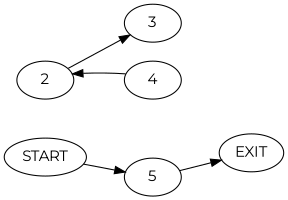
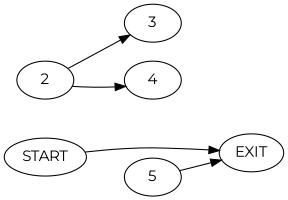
edge "4" -> "2": reversed
edge "START" -> "5": now "START" -> "EXIT"
